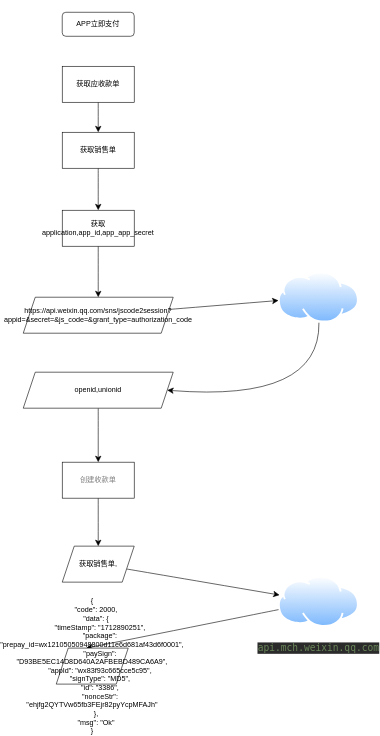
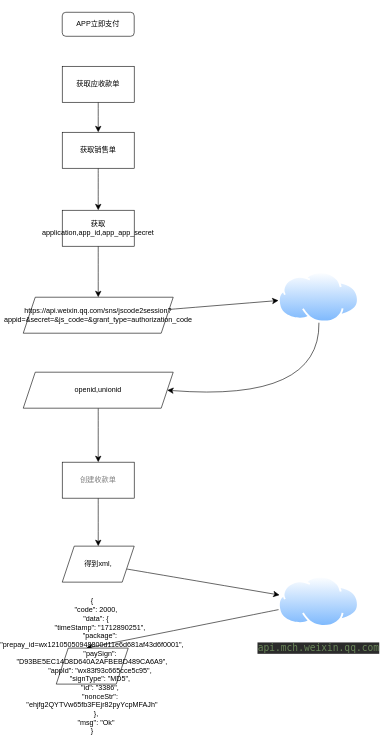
node "获取销售单,": label "获取销售单," -> "得到xml,"
